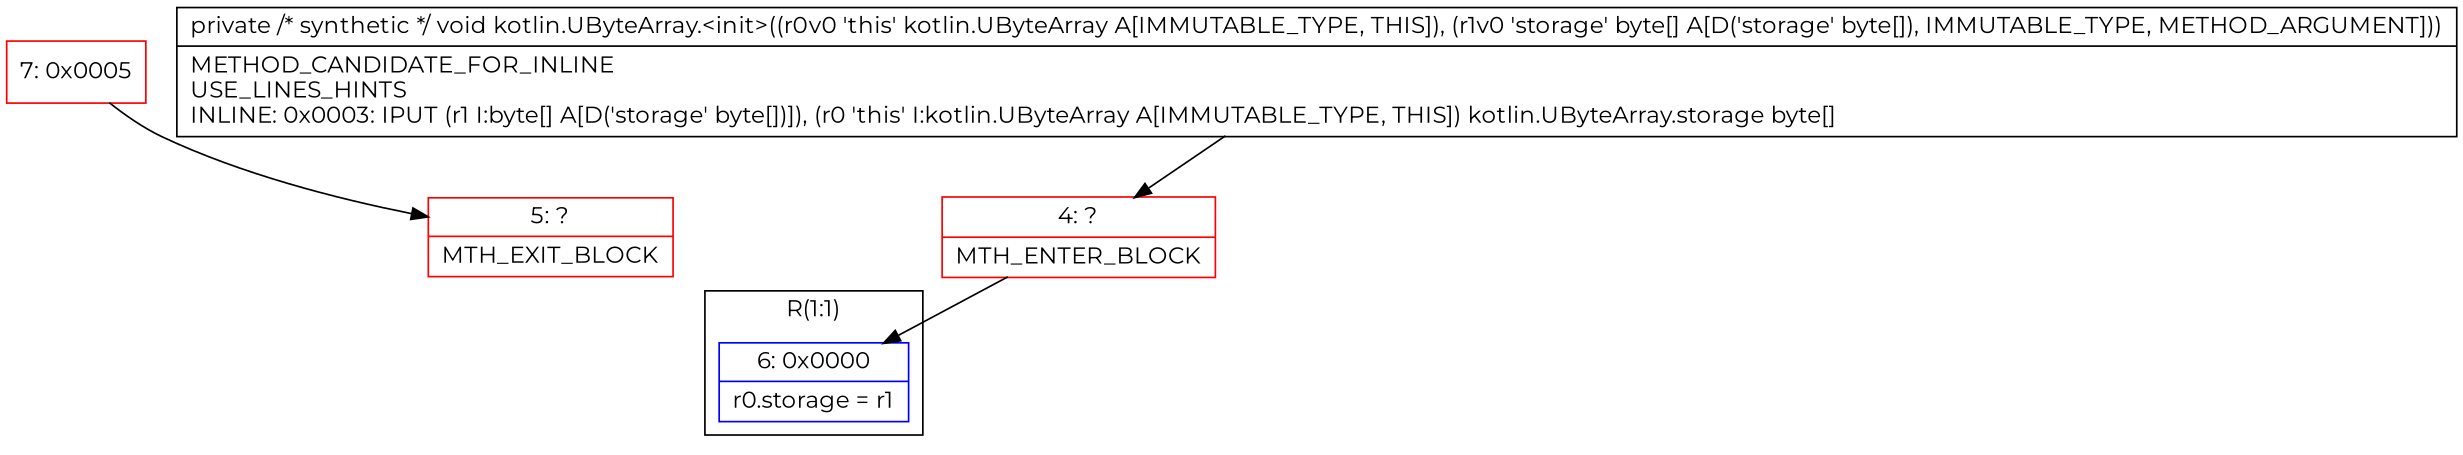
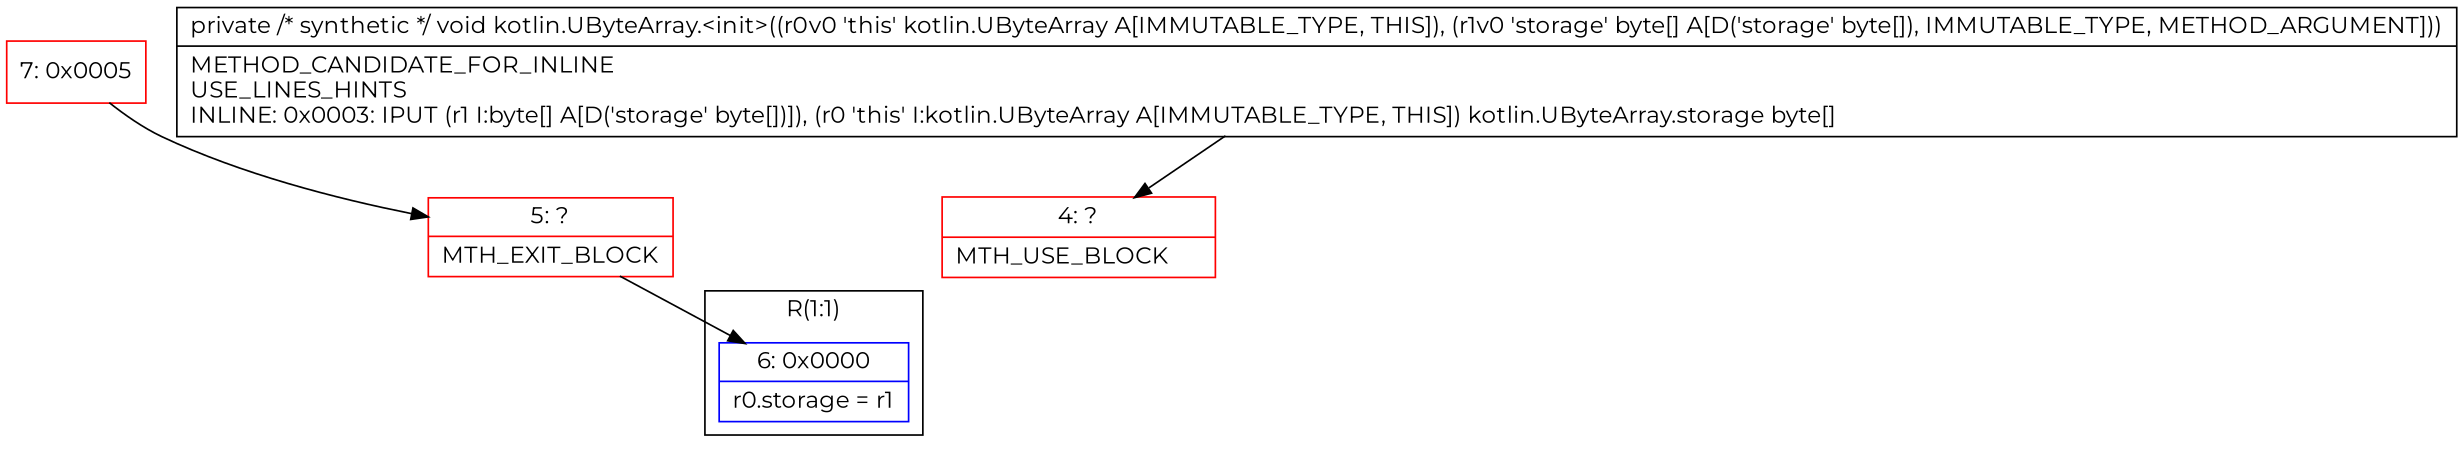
node "4: ?": text "MTH_ENTER_BLOCK" -> "MTH_USE_BLOCK"
edge "4: ?" -> "6: 0x0000": now "5: ?" -> "6: 0x0000"
